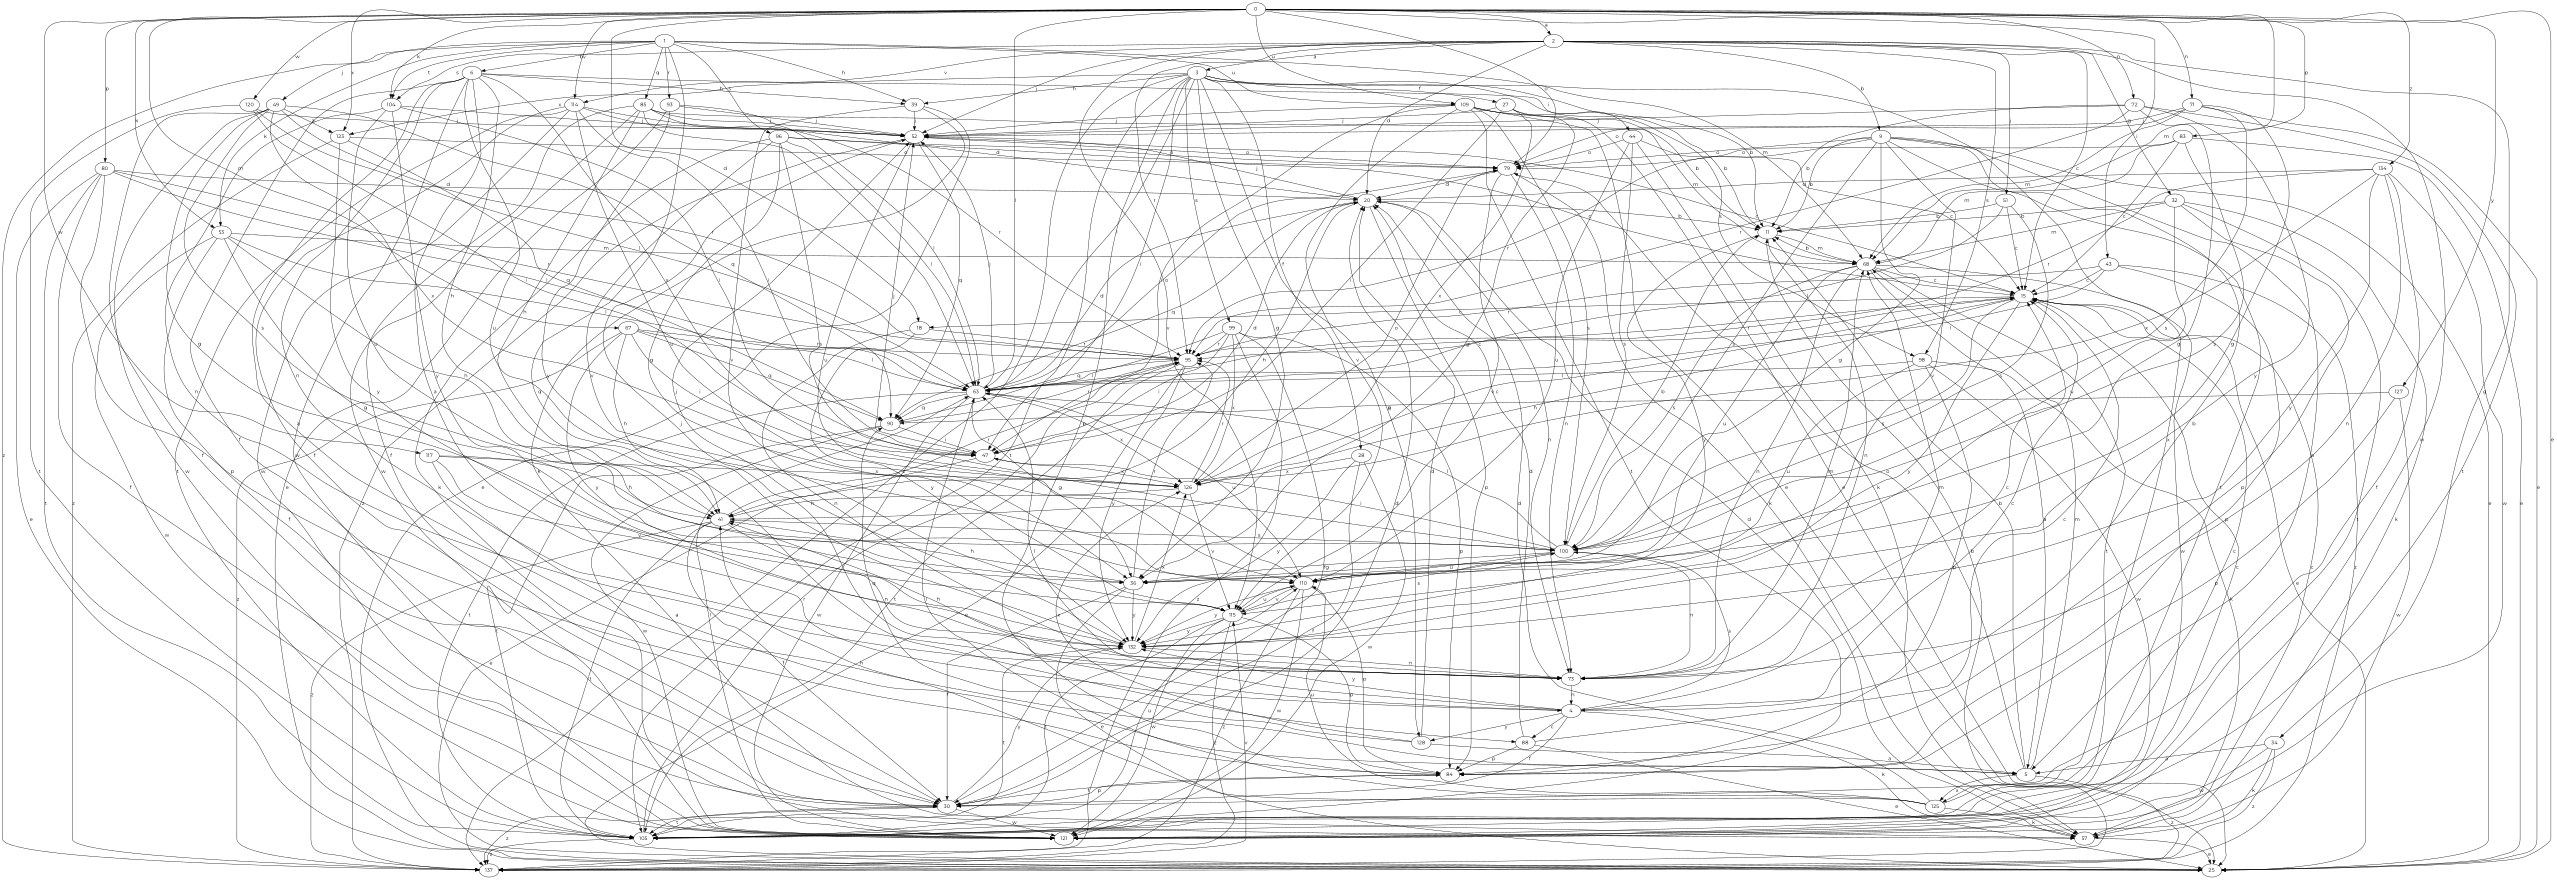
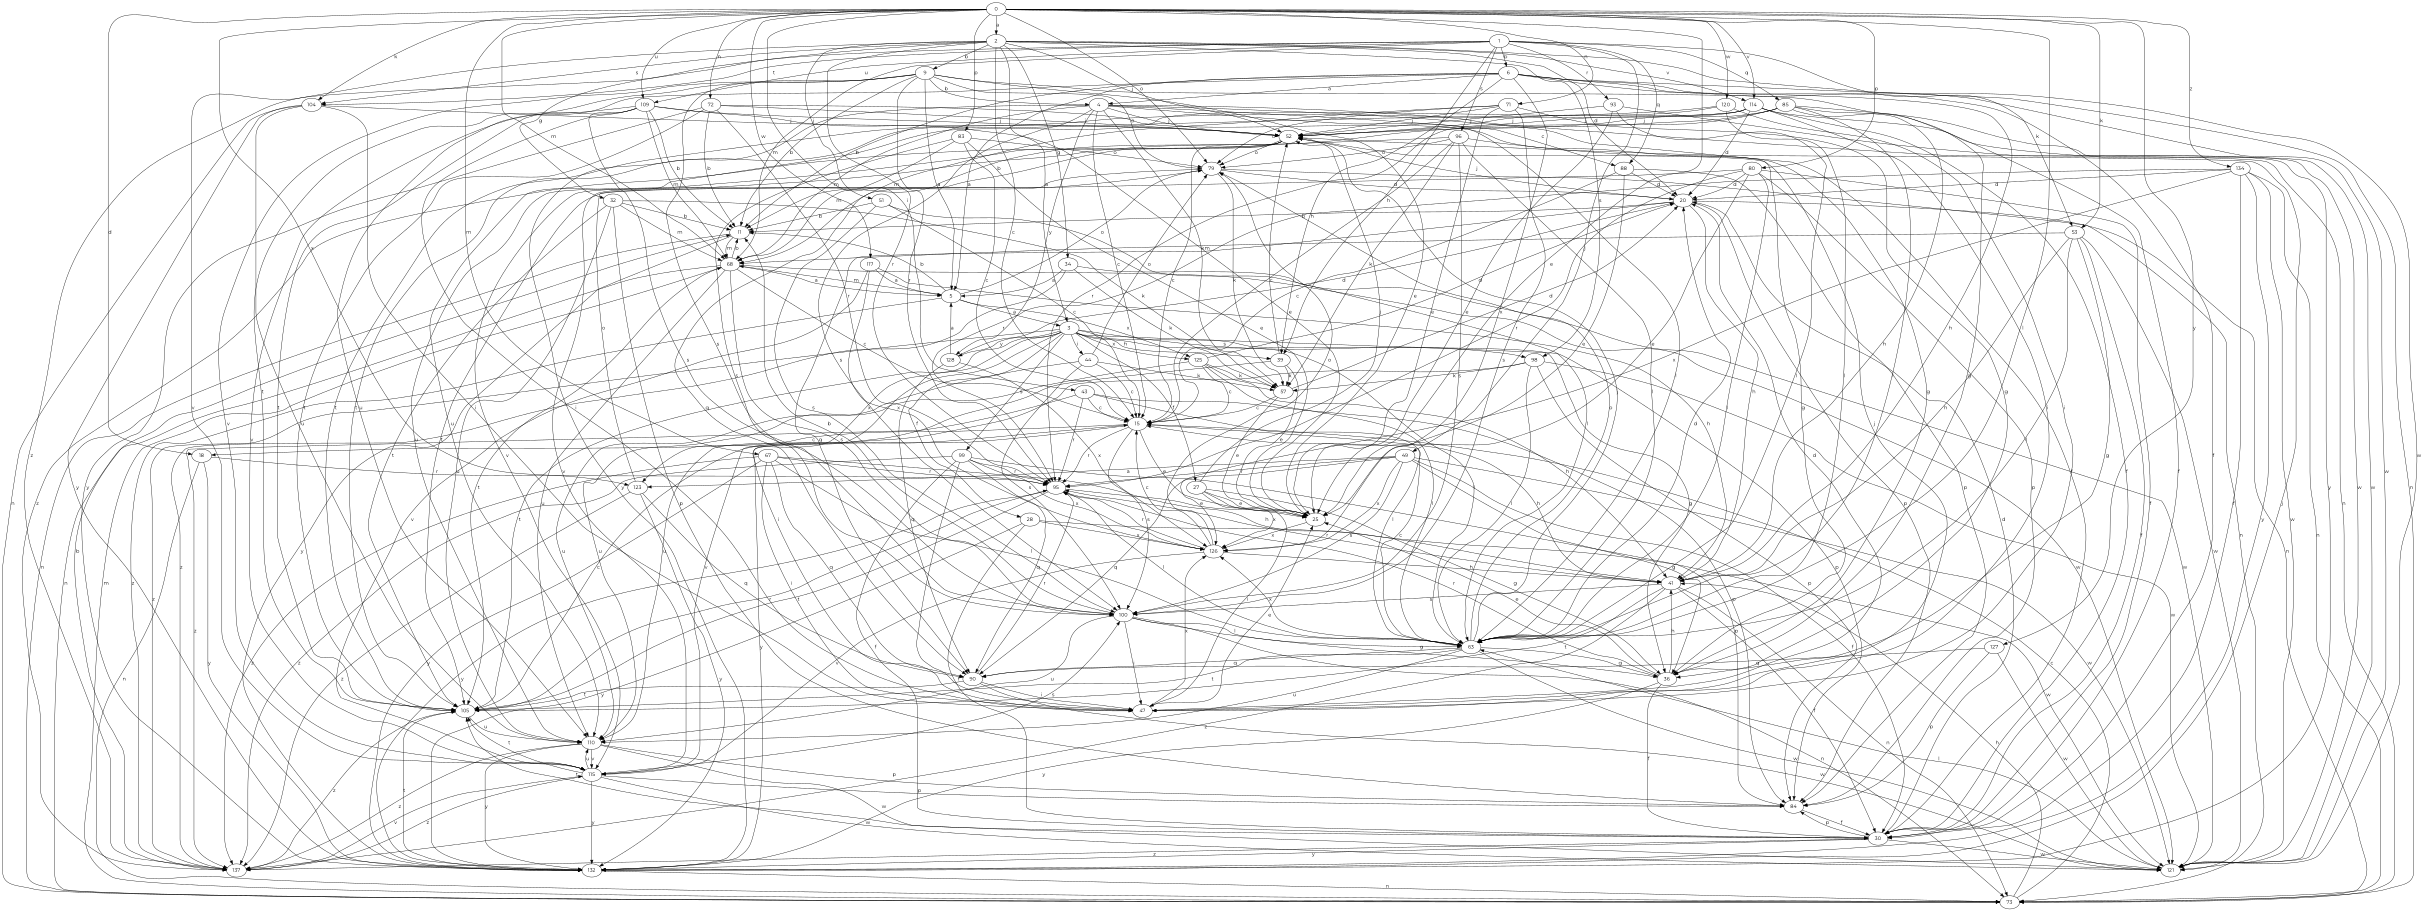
edge "5" -> "3": added, label "a"
edge "132" -> "126": now "25" -> "126"
edge "73" -> "4": reversed
